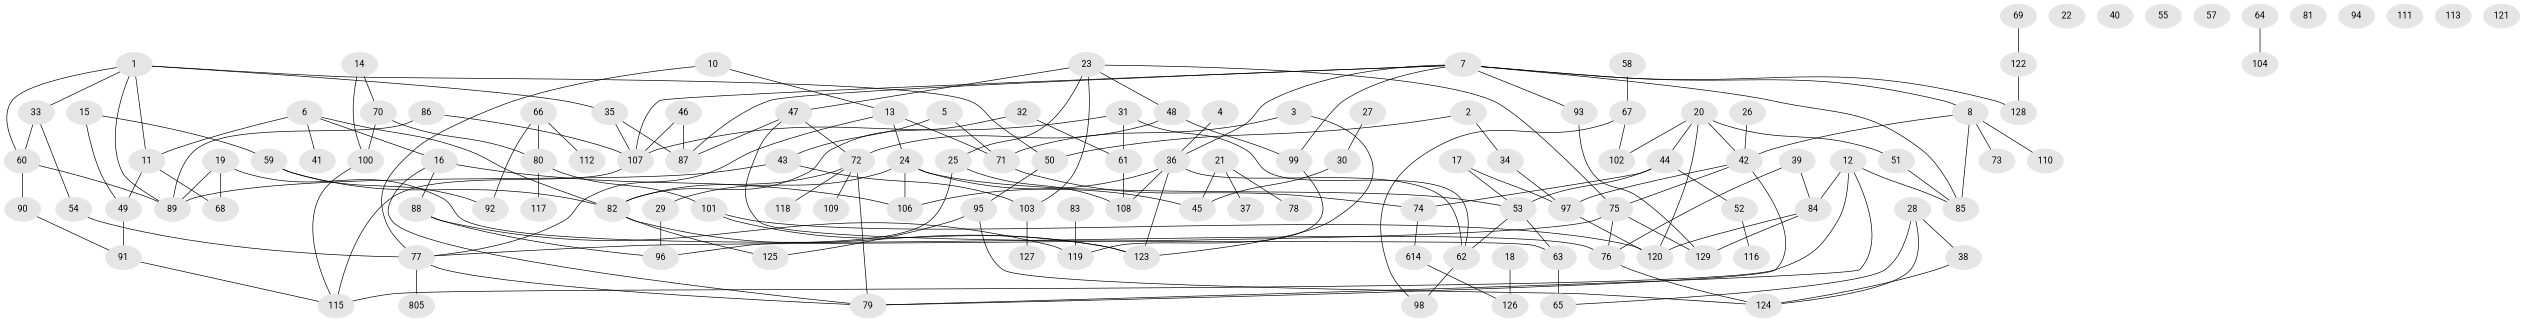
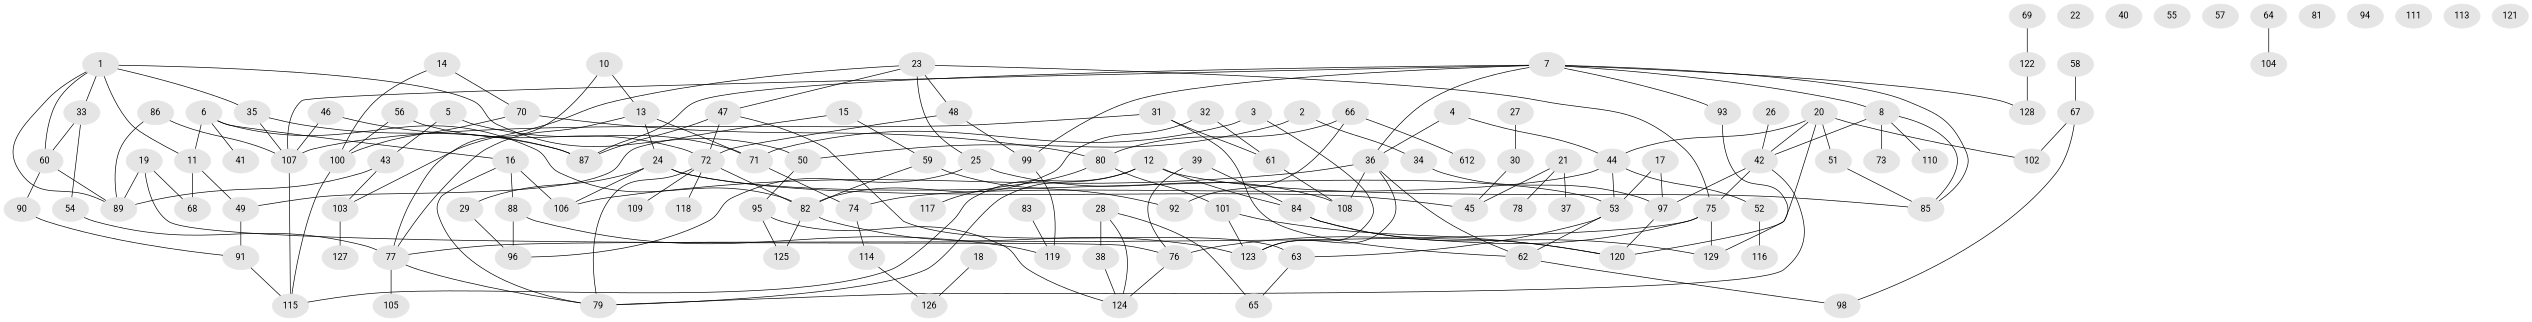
node "56": added
edge "4" -- "44": added
node "112": label "112" -> "612"
node "614": label "614" -> "114"
node "805": label "805" -> "105"
